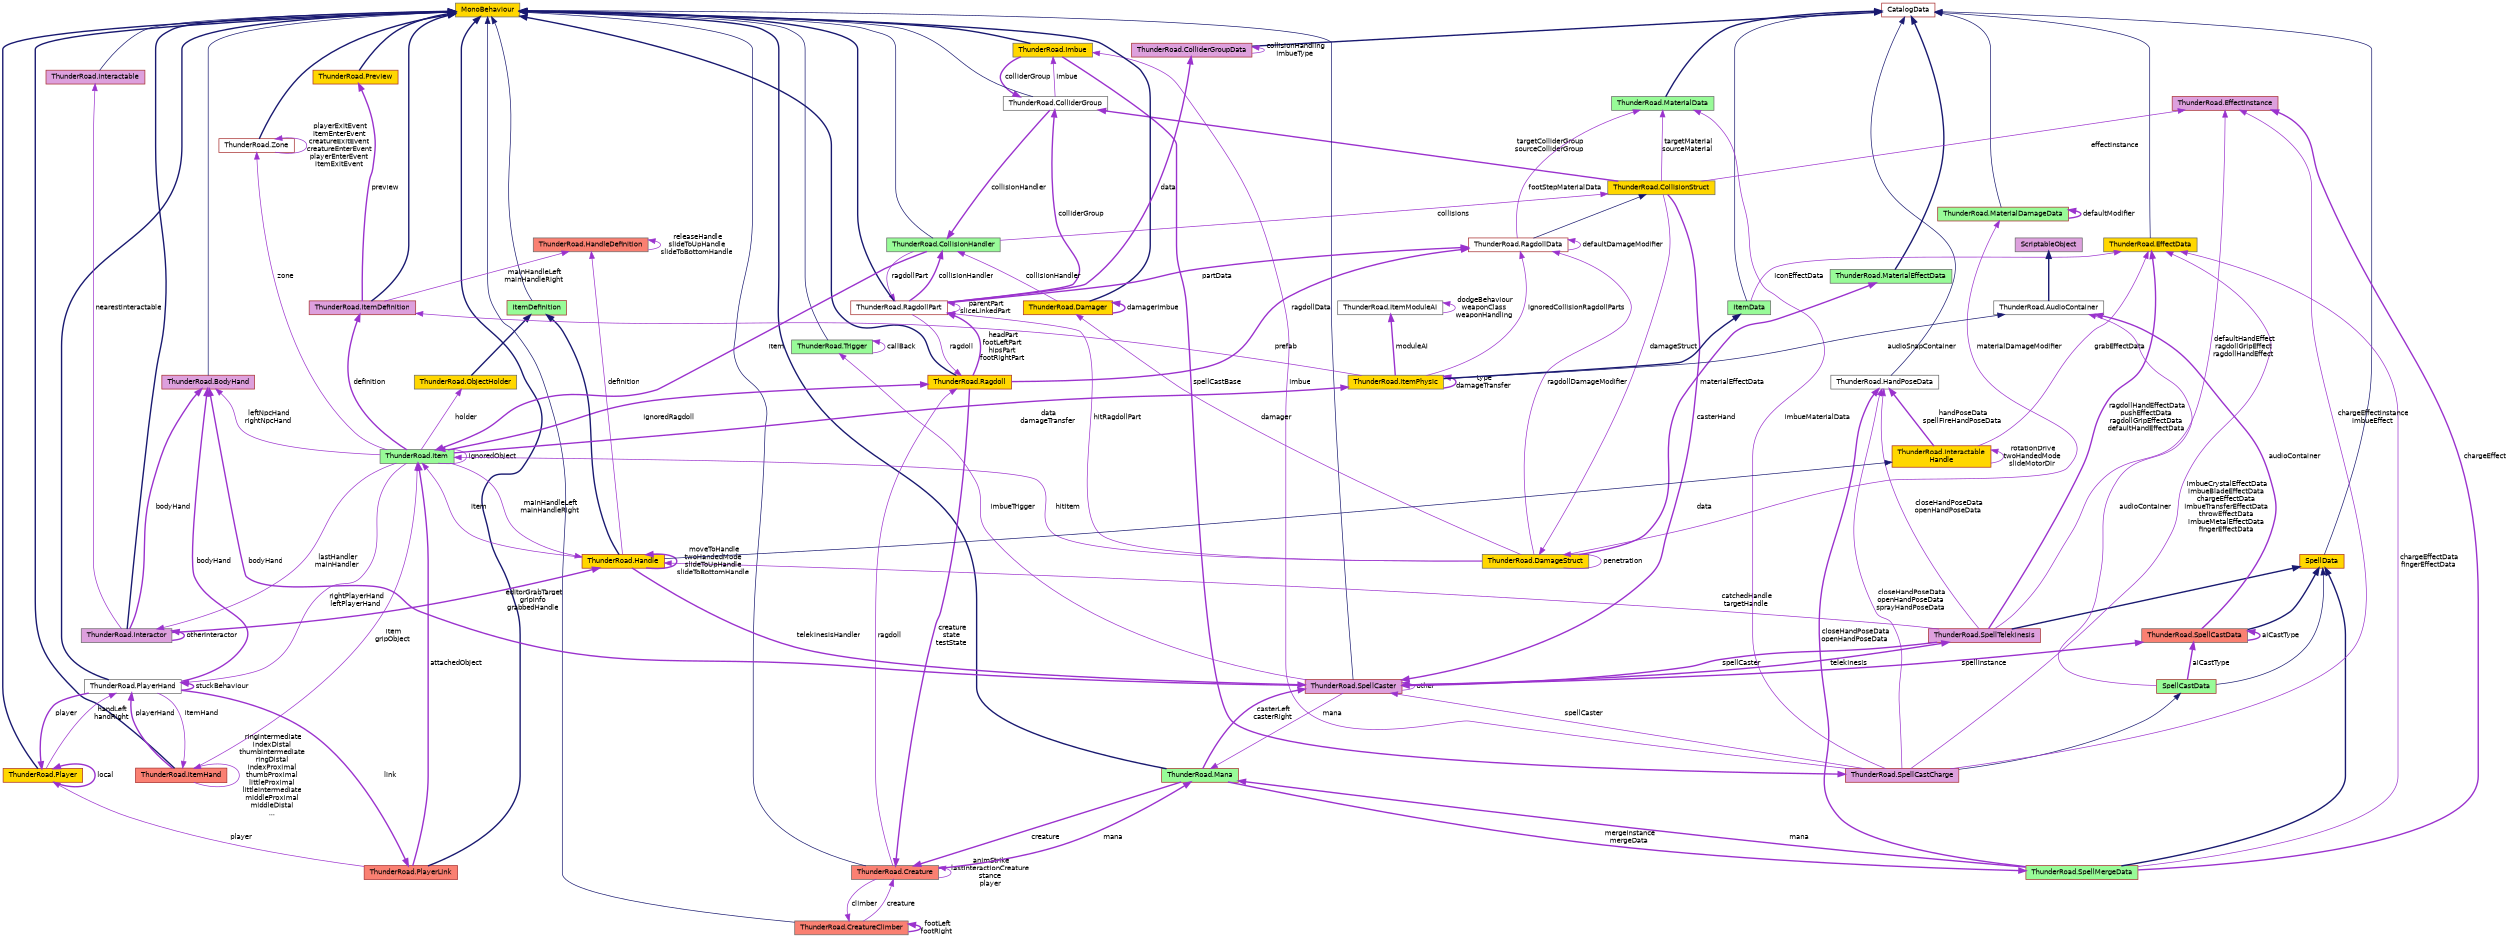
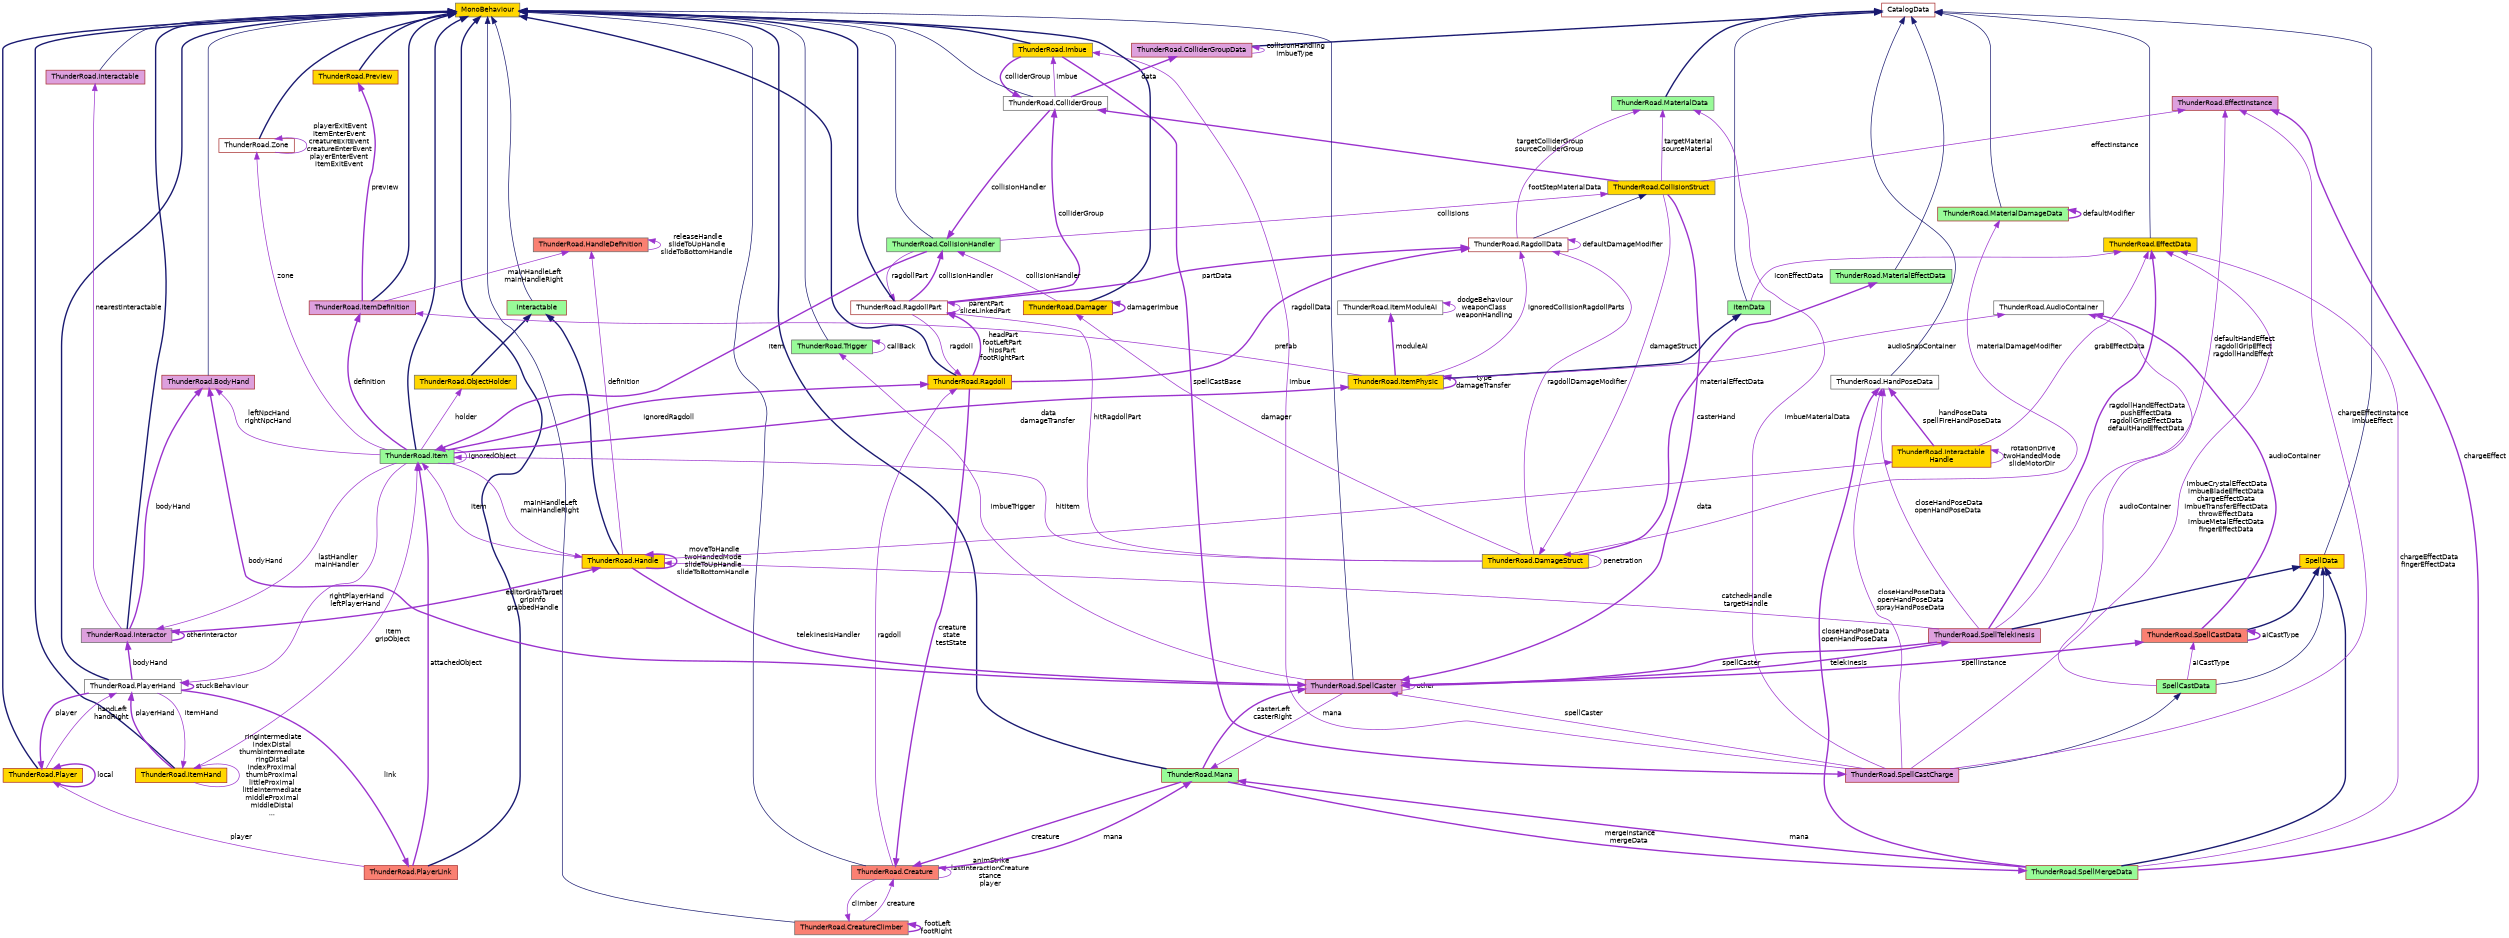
edge "ThunderRoad.MaterialEffectData" -> "CatalogData": style bold -> solid
edge "ThunderRoad.Item" -> "MonoBehaviour": added
edge "ThunderRoad.RagdollPart" -> "ThunderRoad.ColliderGroupData": now "ThunderRoad.ColliderGroup" -> "ThunderRoad.ColliderGroupData"
node "ScriptableObject": removed
node "ItemDefinition": label "ItemDefinition" -> "Interactable"
edge "ThunderRoad.ItemPhysic" -> "ThunderRoad.AudioContainer": color midnightblue -> darkorchid3
edge "ThunderRoad.Handle" -> "ThunderRoad.Interactable Handle": color midnightblue -> darkorchid3
edge "ThunderRoad.PlayerHand" -> "ThunderRoad.BodyHand": now "ThunderRoad.PlayerHand" -> "ThunderRoad.Interactor"
edge "SpellCastData" -> "ThunderRoad.SpellCastData": style bold -> solid
node "ThunderRoad.ItemHand": fillcolor salmon -> gold
